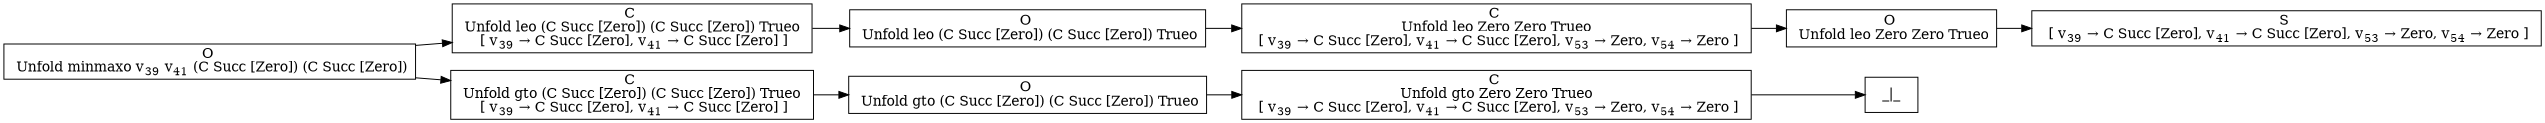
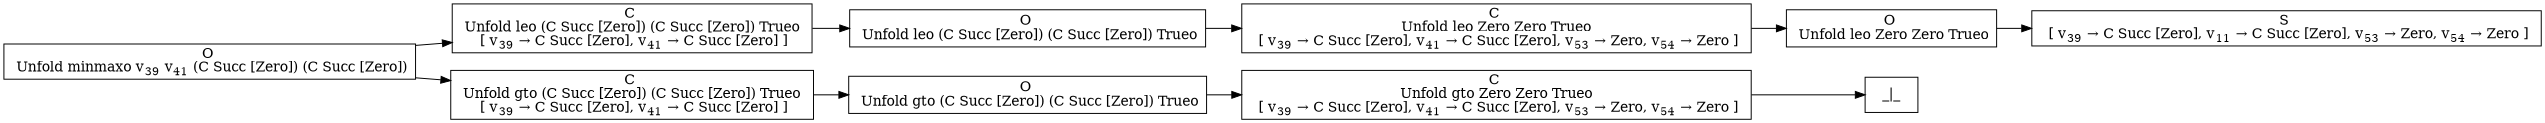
node "S": text "41" -> "11"
